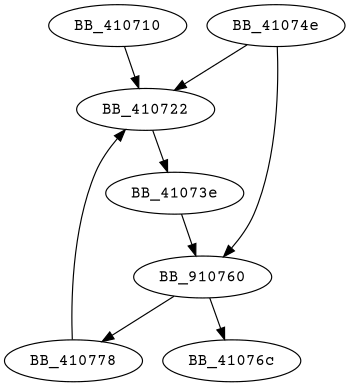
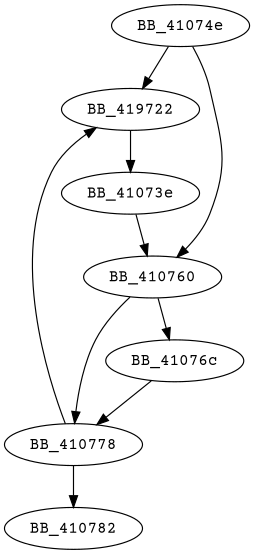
node "BB_410710": removed
node "BB_410722": label "BB_410722" -> "BB_419722"
node "BB_910760": label "BB_910760" -> "BB_410760"
edge "BB_41076c" -> "BB_410778": added
node "BB_410782": added
